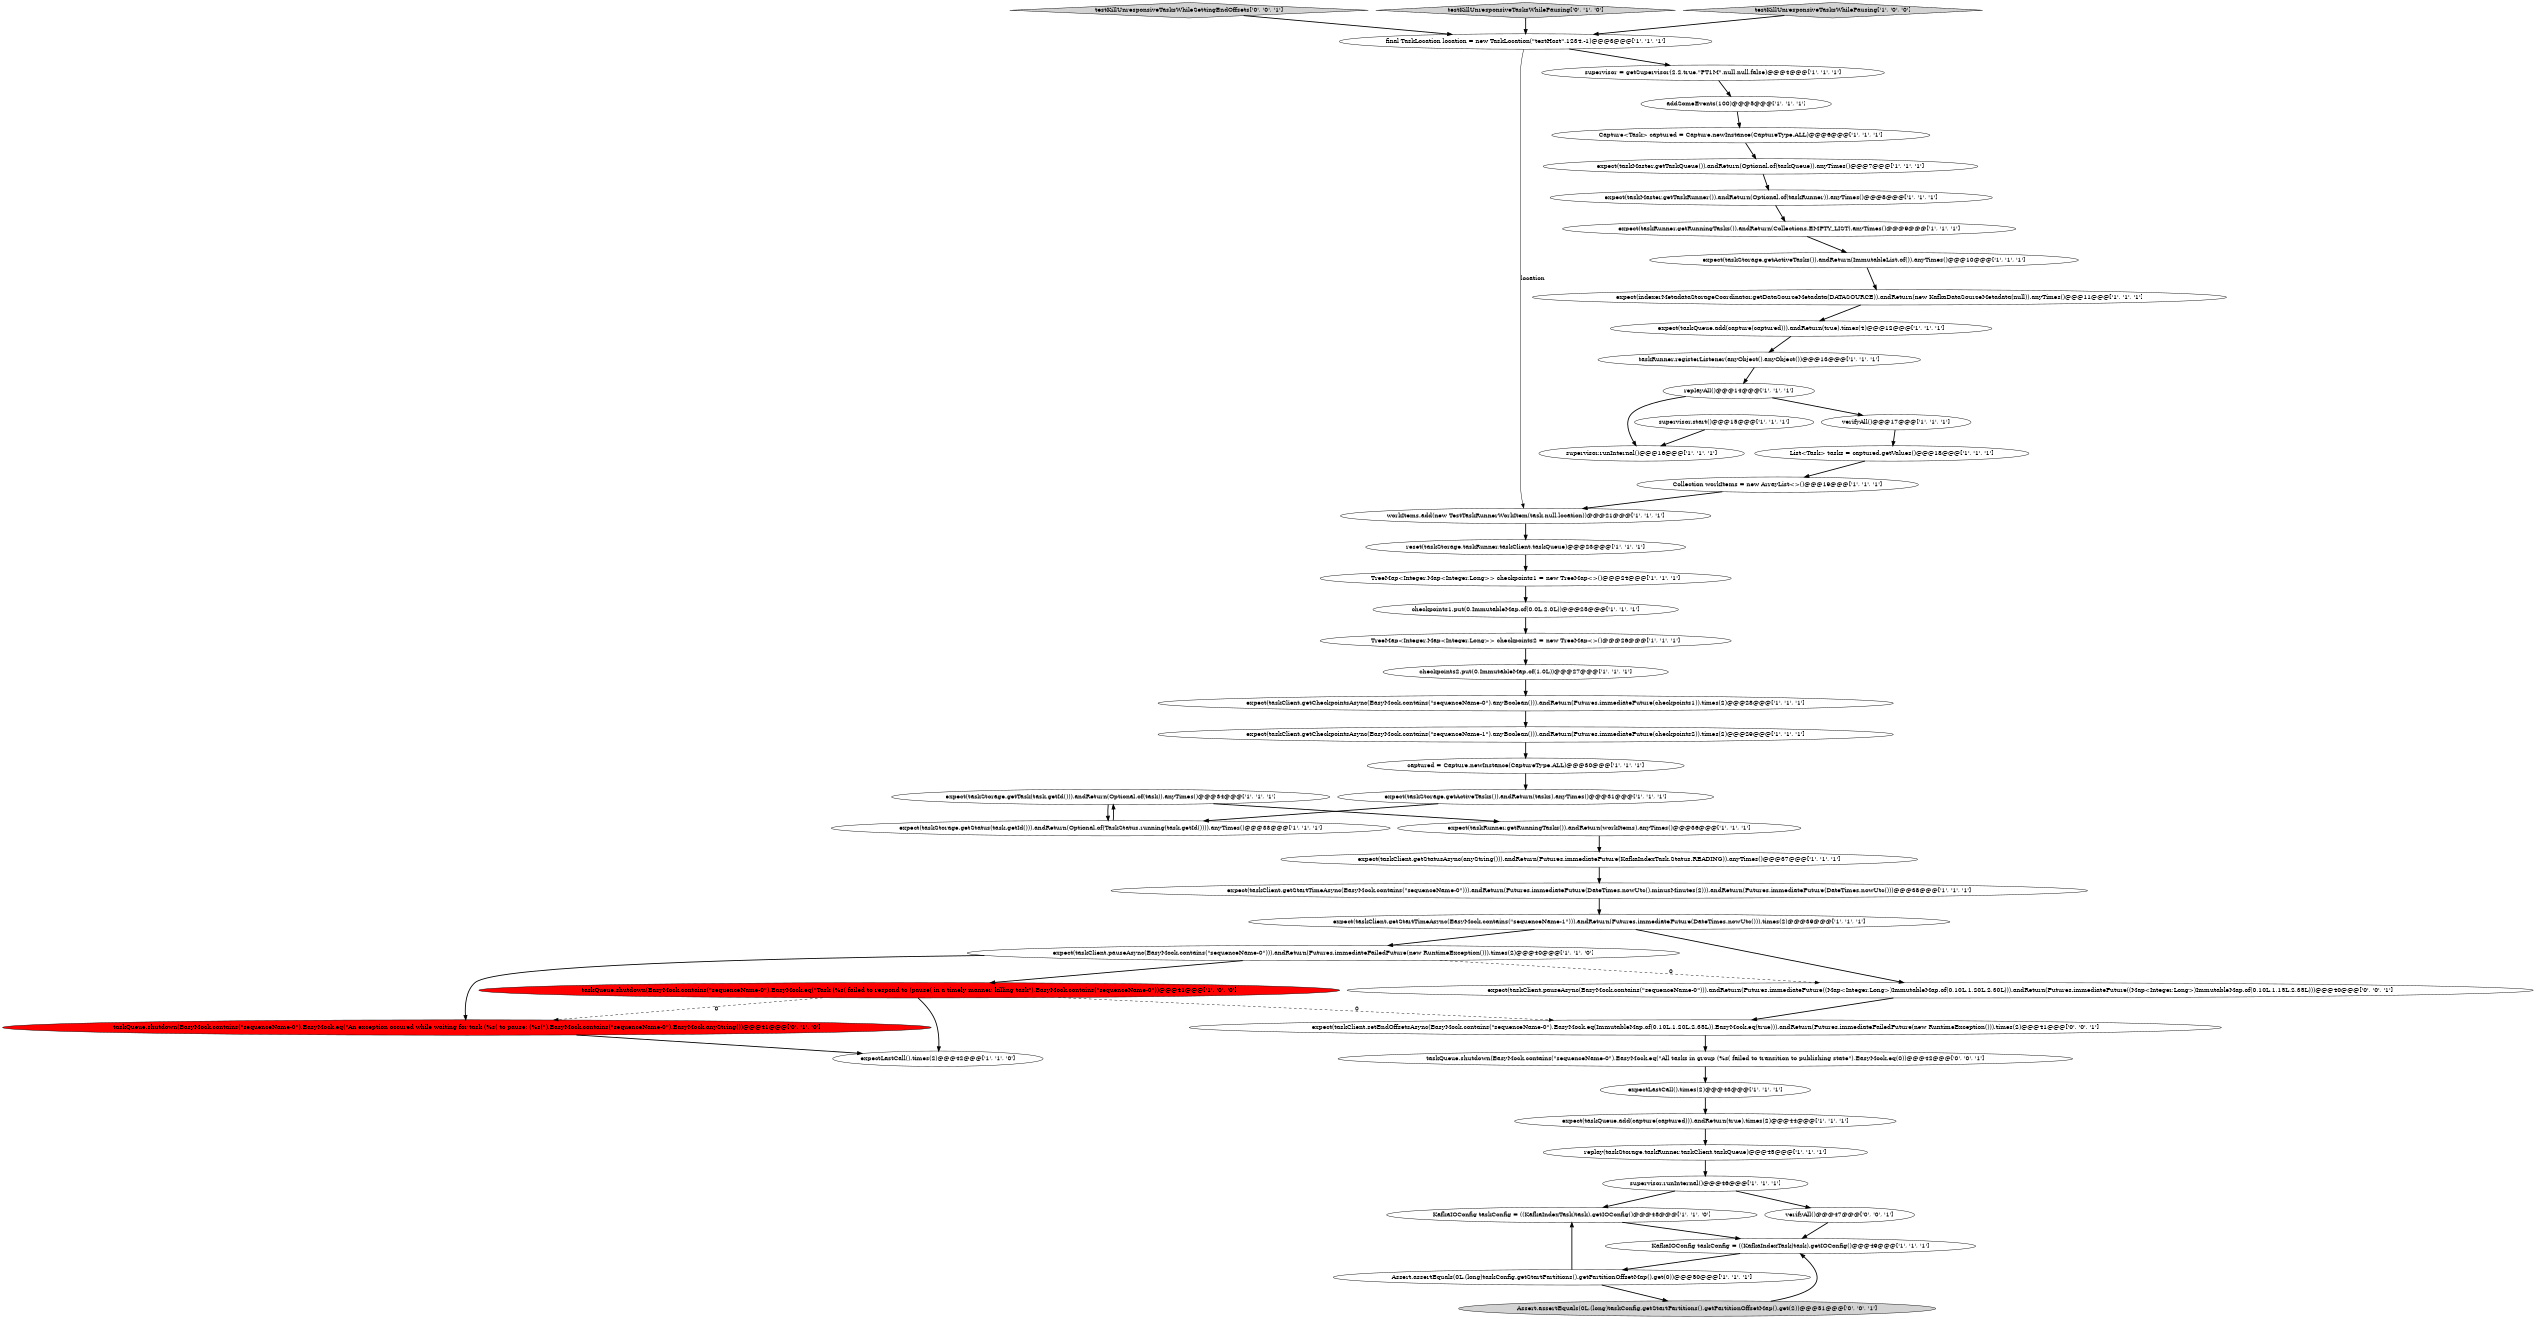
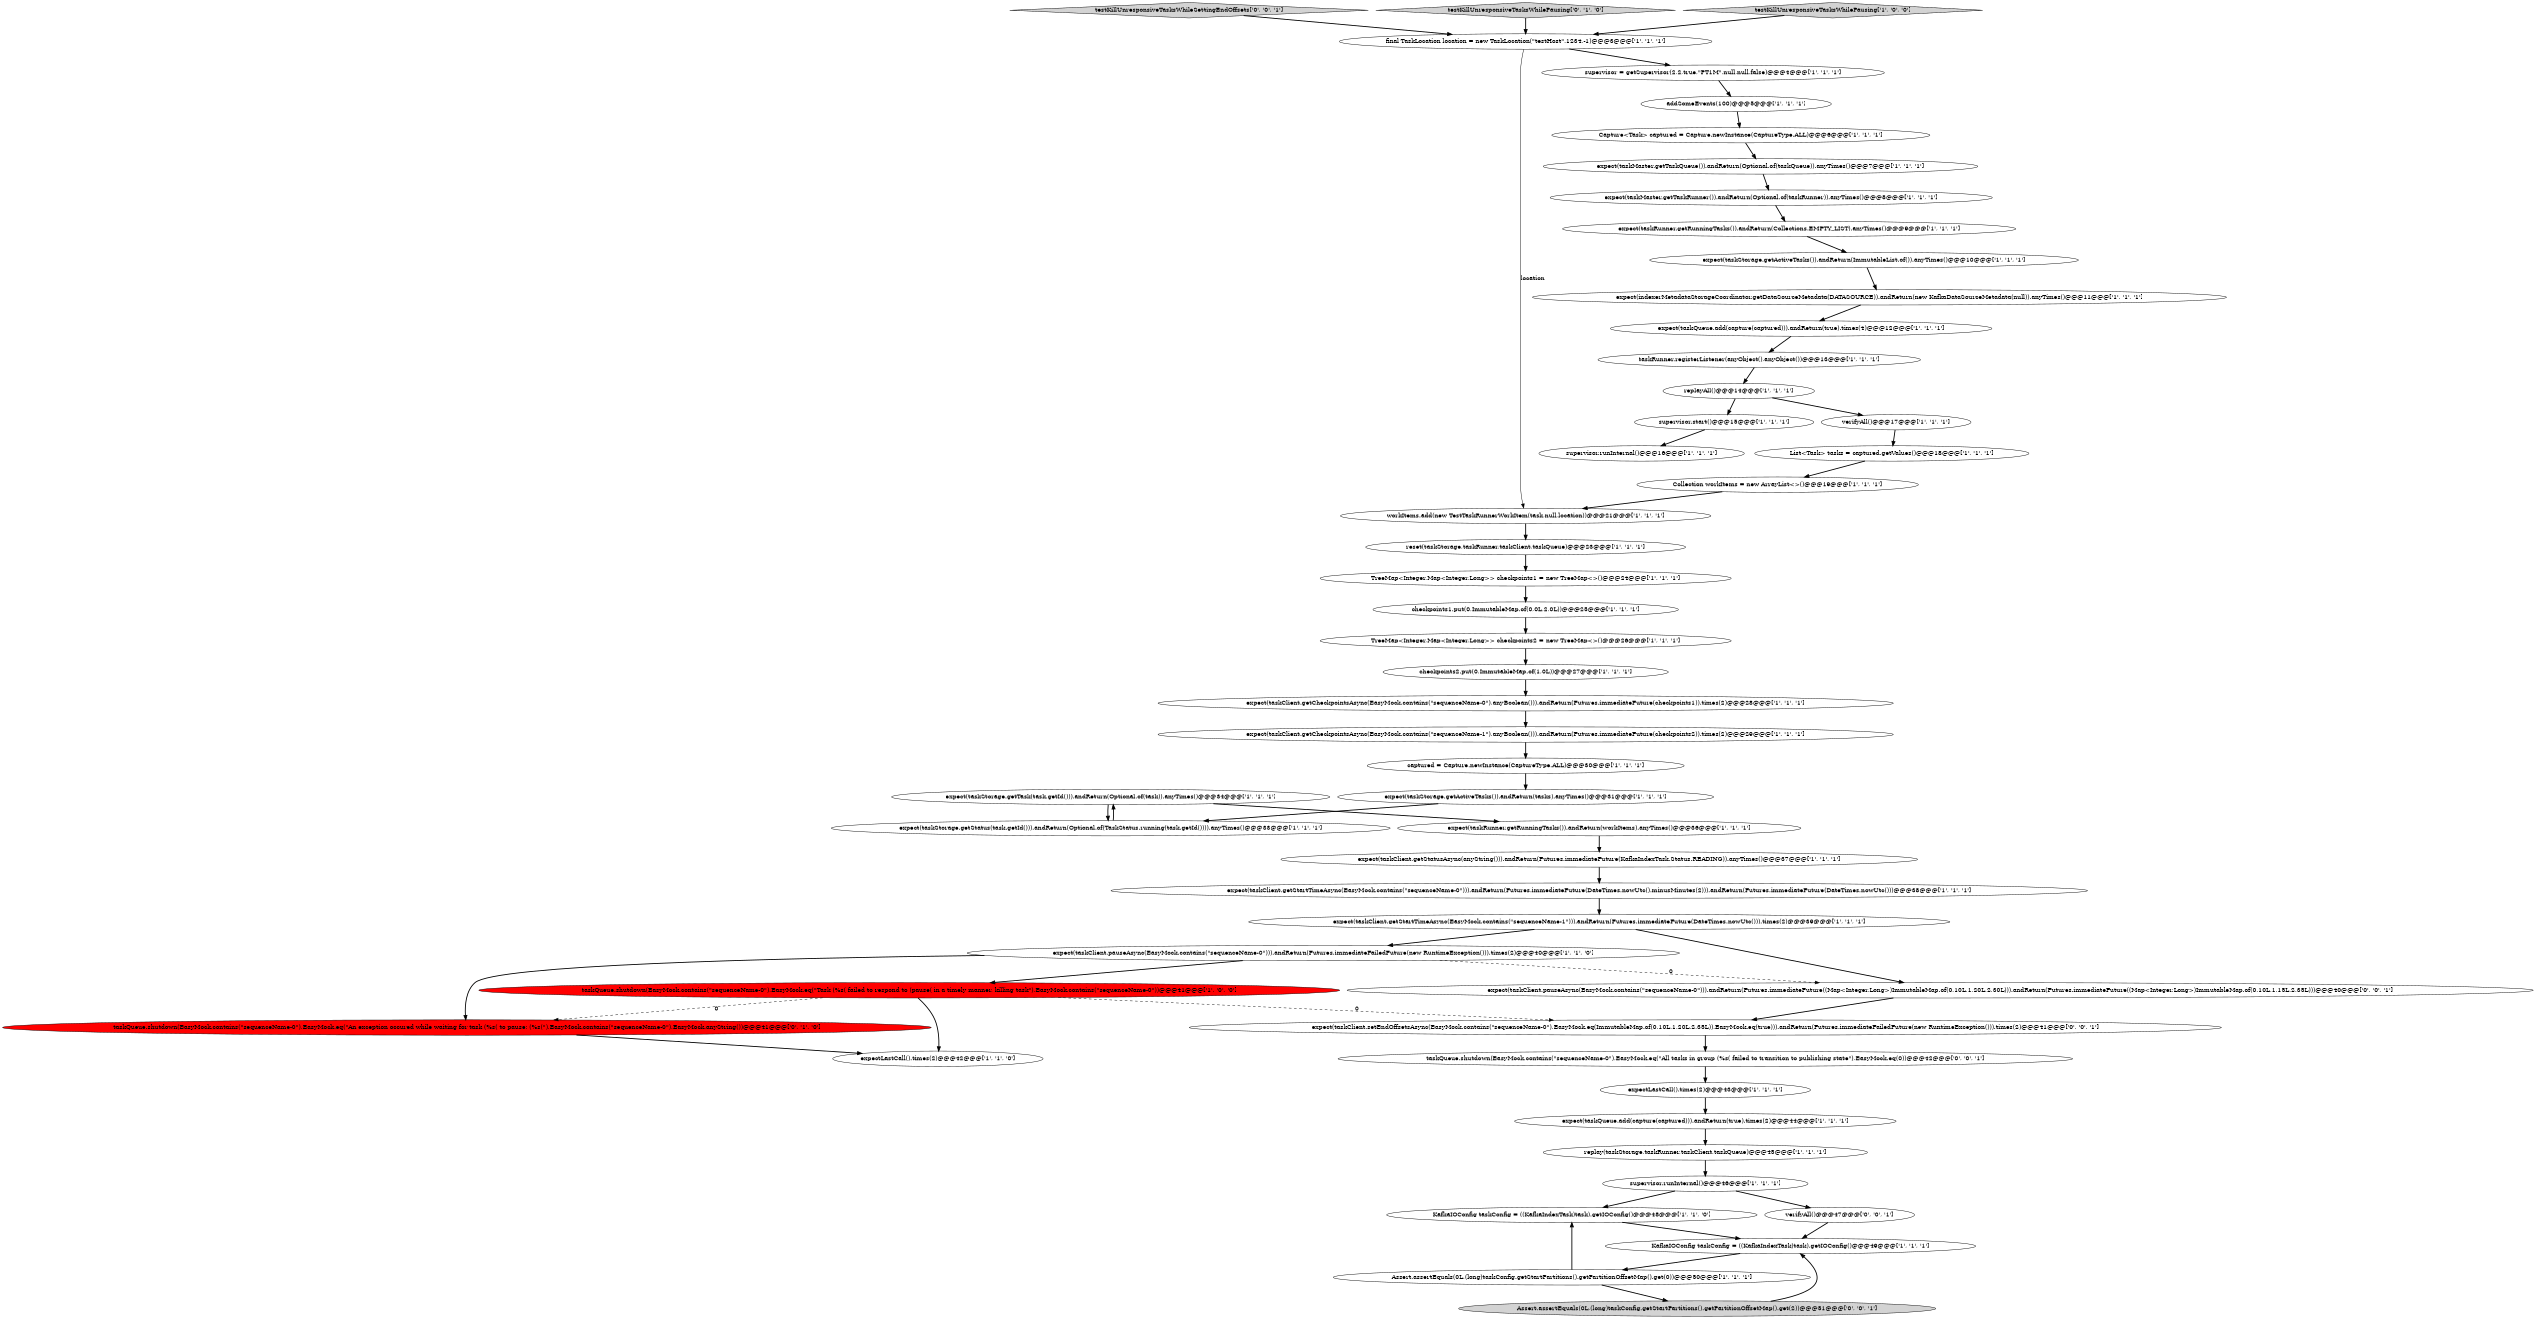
edge "replayAll()@@@14@@@['1', '1', '1']" -> "supervisor.runInternal()@@@16@@@['1', '1', '1']": now "replayAll()@@@14@@@['1', '1', '1']" -> "supervisor.start()@@@15@@@['1', '1', '1']"
